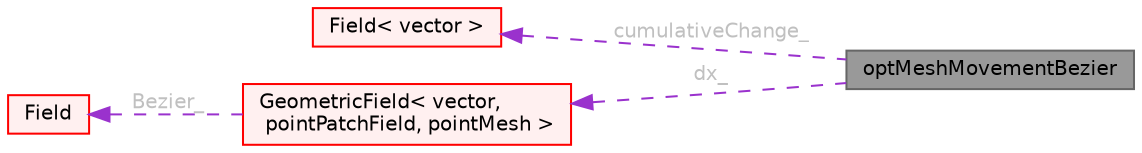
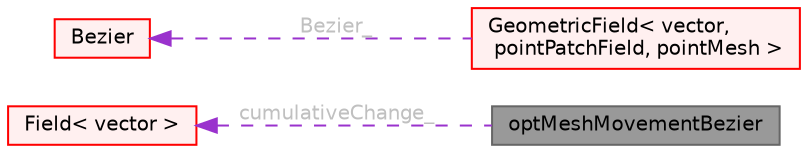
edge "optMeshMovementBezier" -> "GeometricField< vector, pointPatchField, pointMesh >": removed, label "dx_"
node "Field": label "Field" -> "Bezier"
